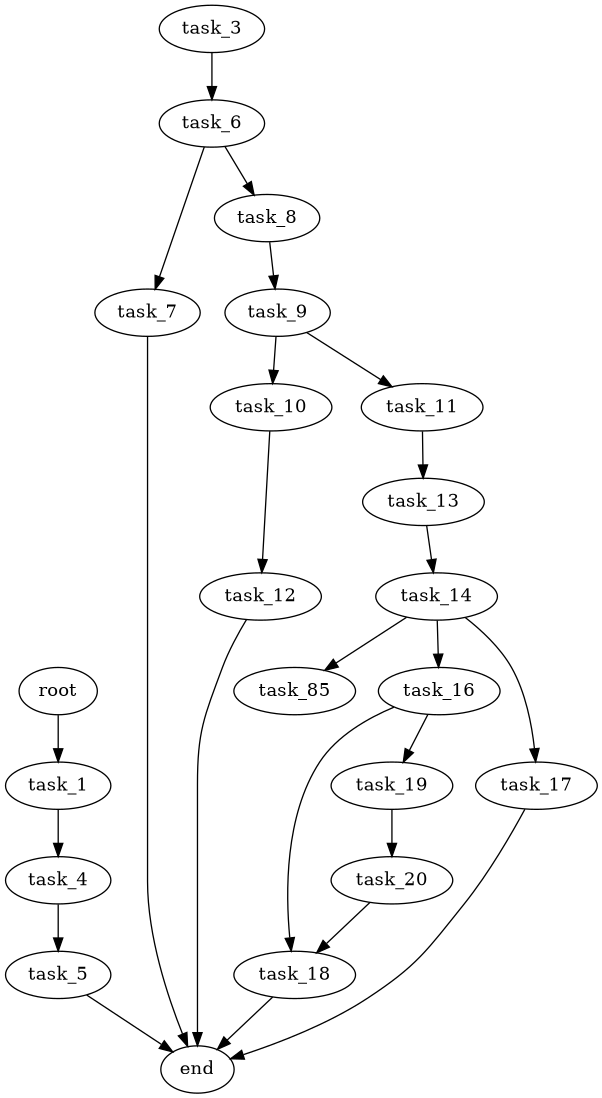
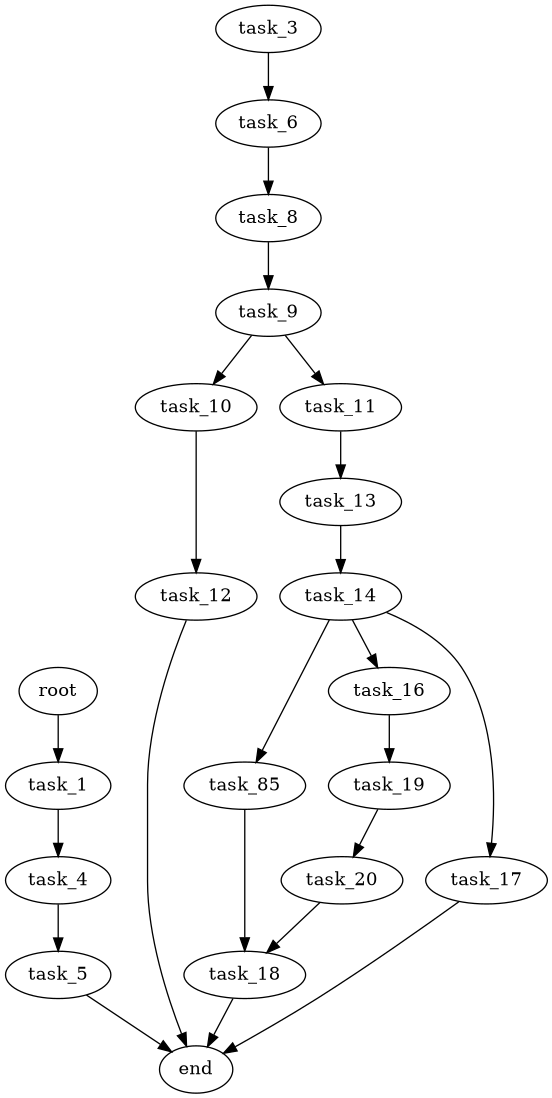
node "task_7": removed
edge "task_16" -> "task_18": now "task_85" -> "task_18"
